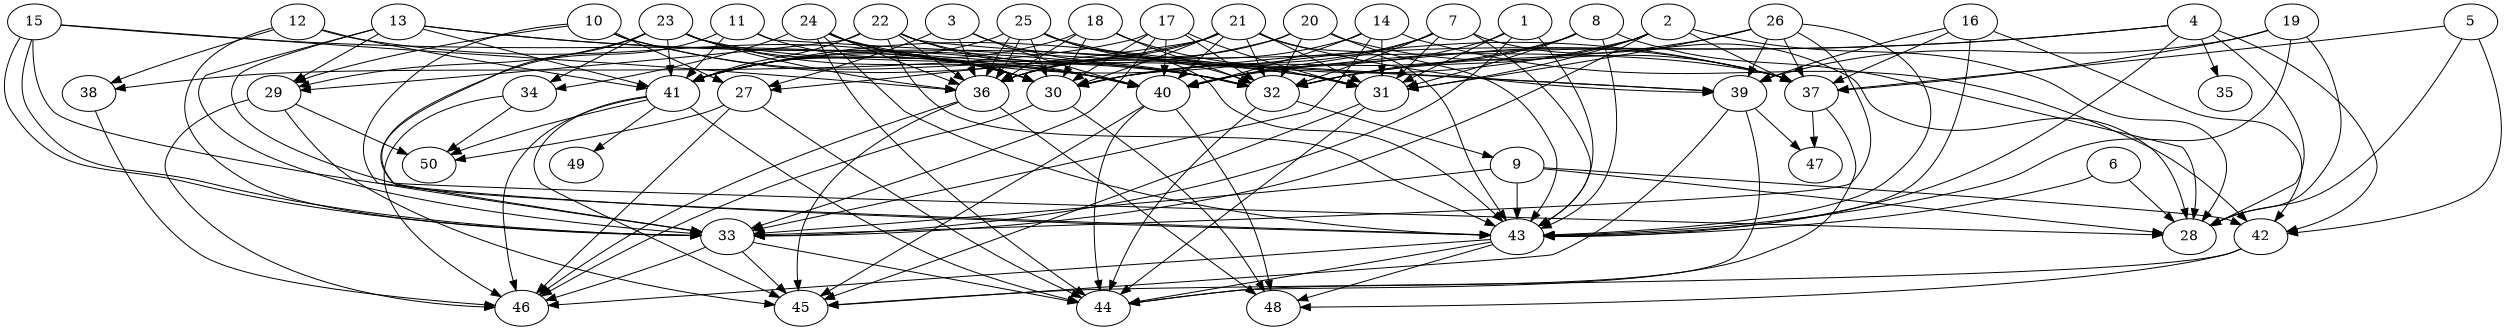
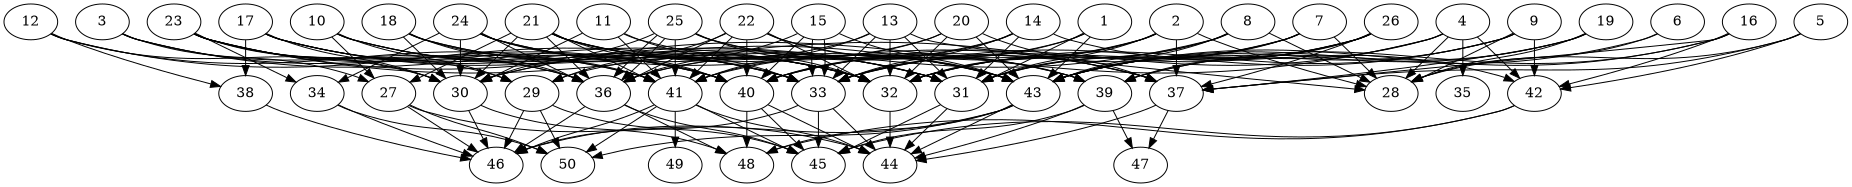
edge "7" -> "30": removed
edge "32" -> "9": reversed
edge "43" -> "50": added
edge "24" -> "44": now "24" -> "33"
